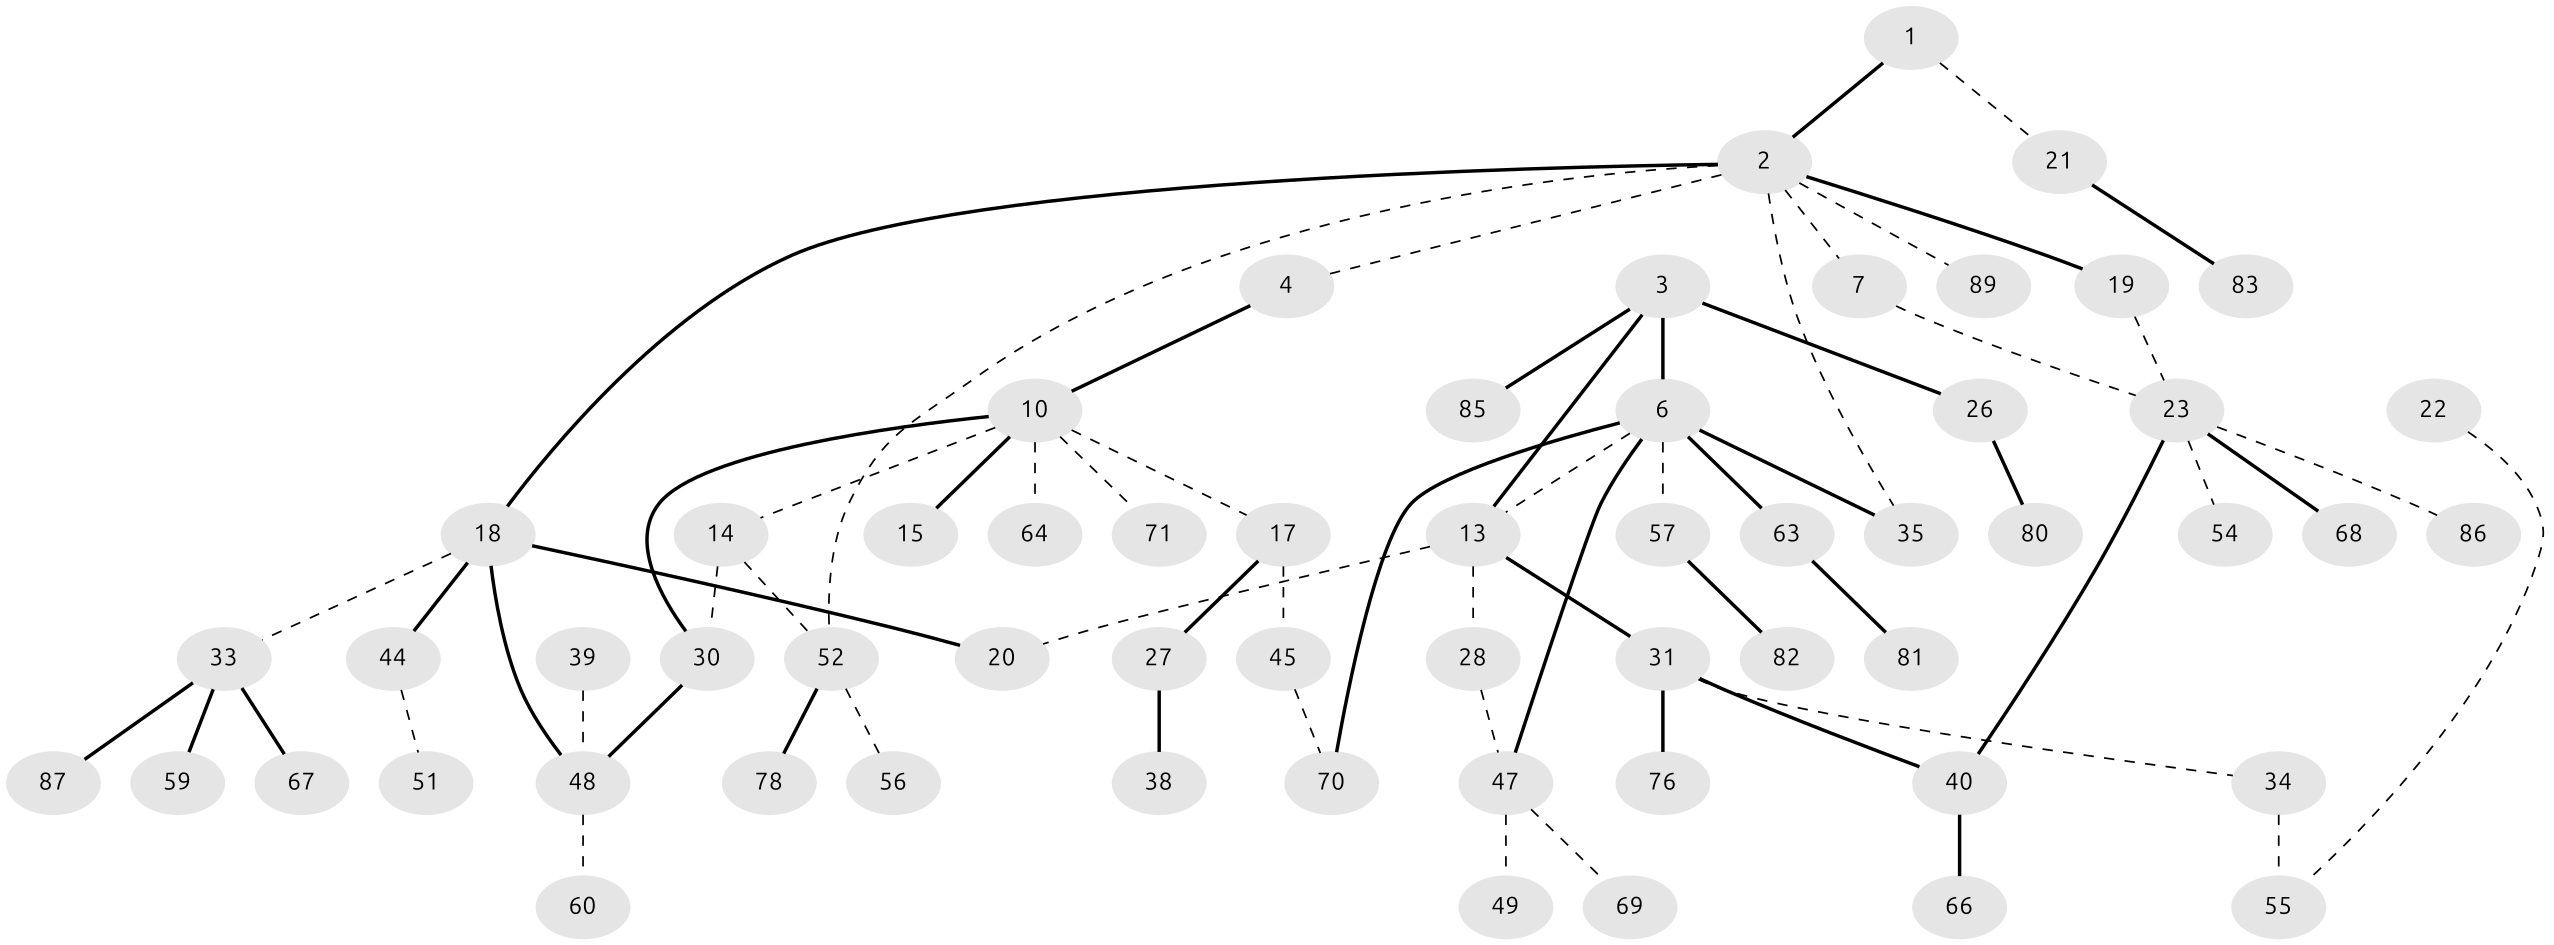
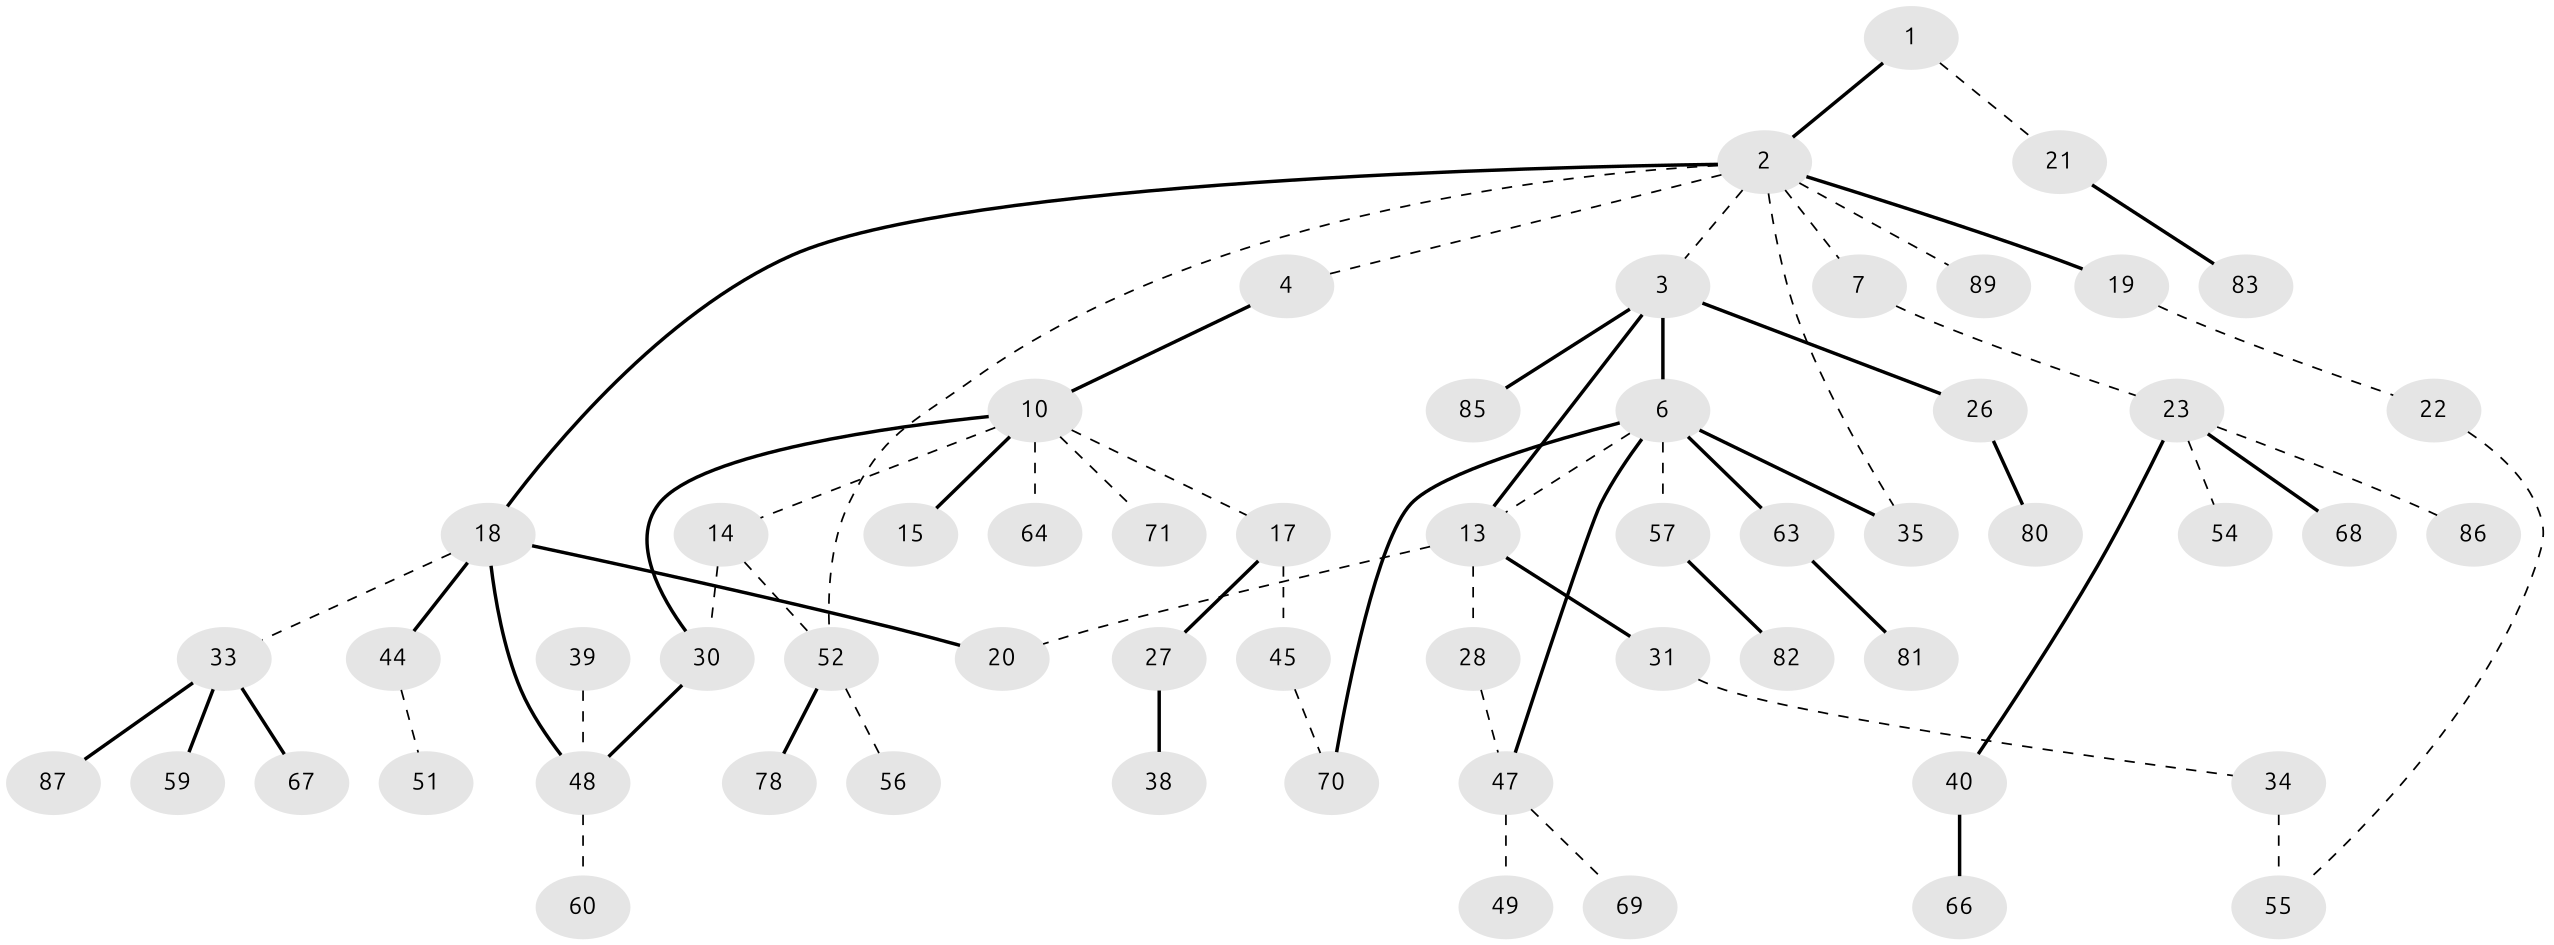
edge "2" -- "3": added
edge "19" -- "23": now "19" -- "22"
edge "31" -- "40": removed
node "76": removed
